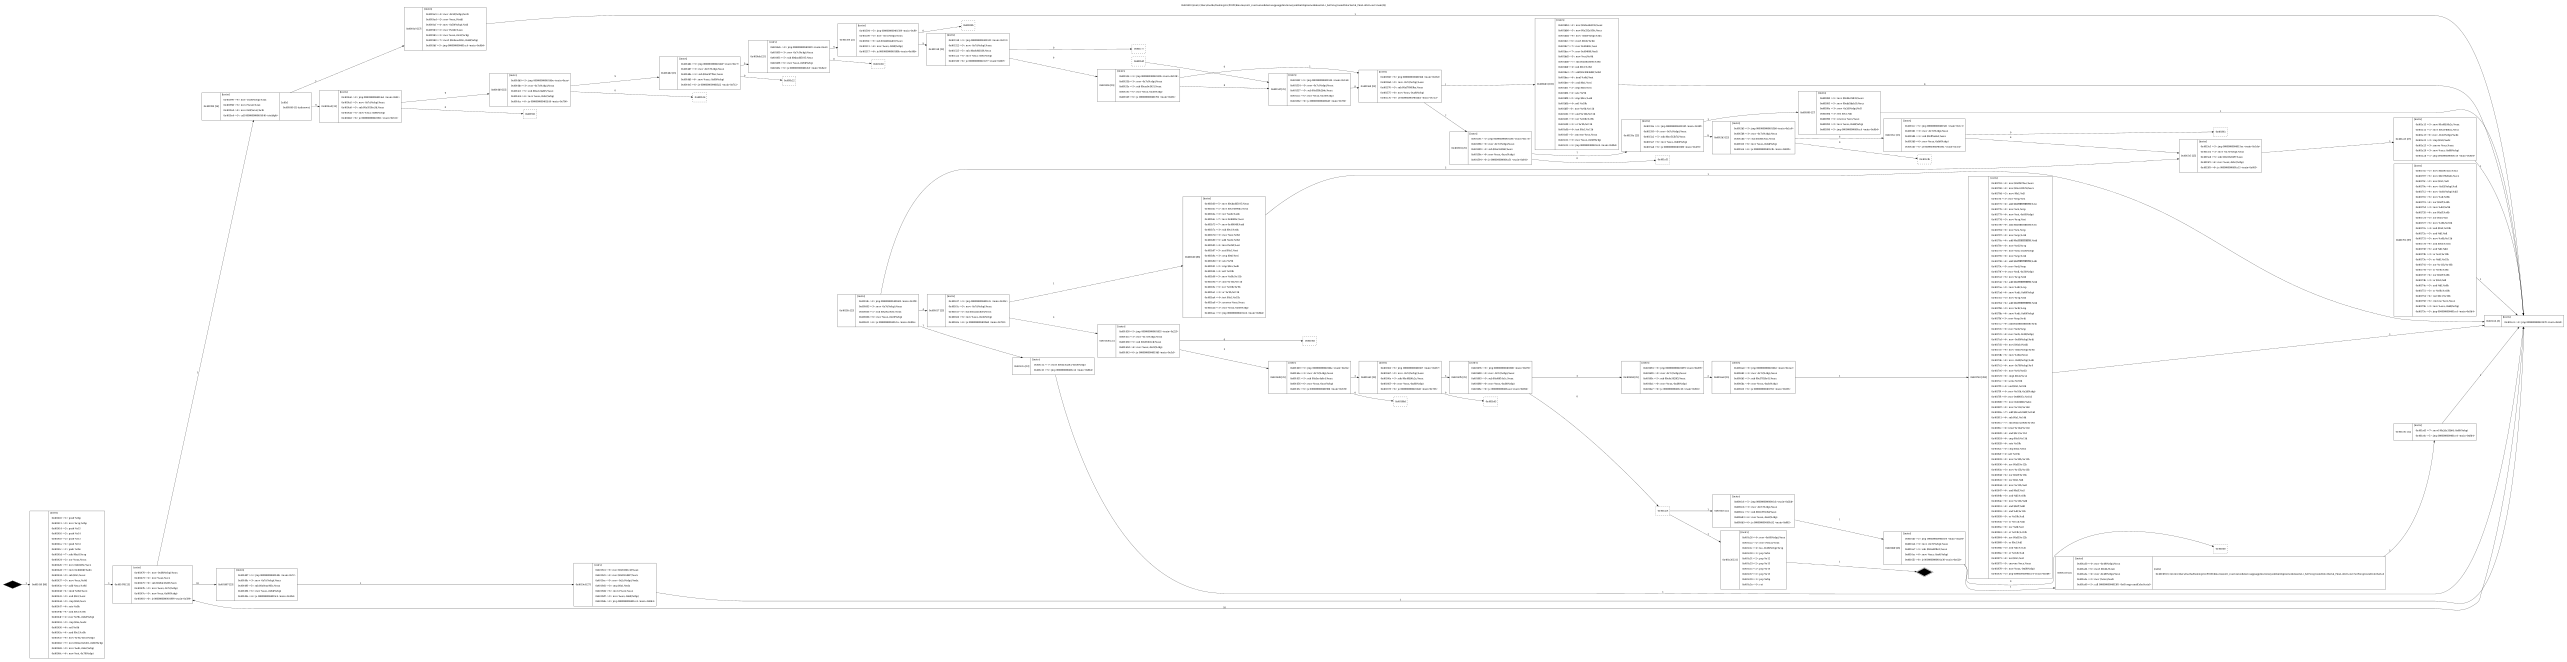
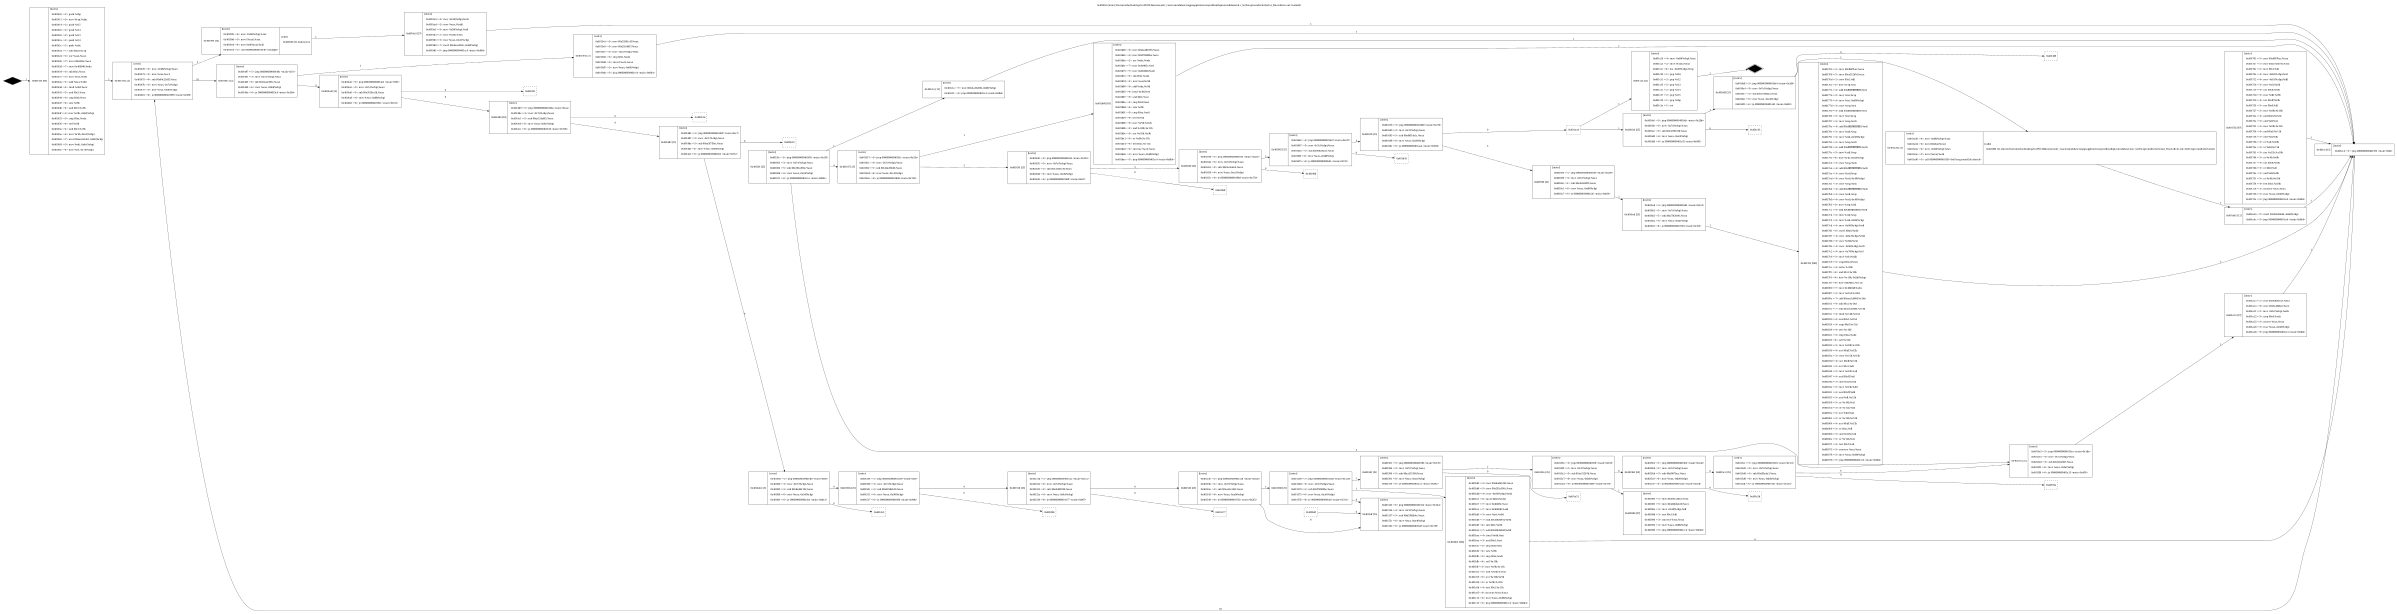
edge "0x40154f [25]" -> "0x401568 [25]": reversed
edge "0x401999 [16]" -> "0x4014a0 [25]": now "0x401487 [25]" -> "0x4014a0 [25]"
edge "0x401880 [27]" -> "0x401cc4 [5]": removed, label "1"
node "0x401c92": added
